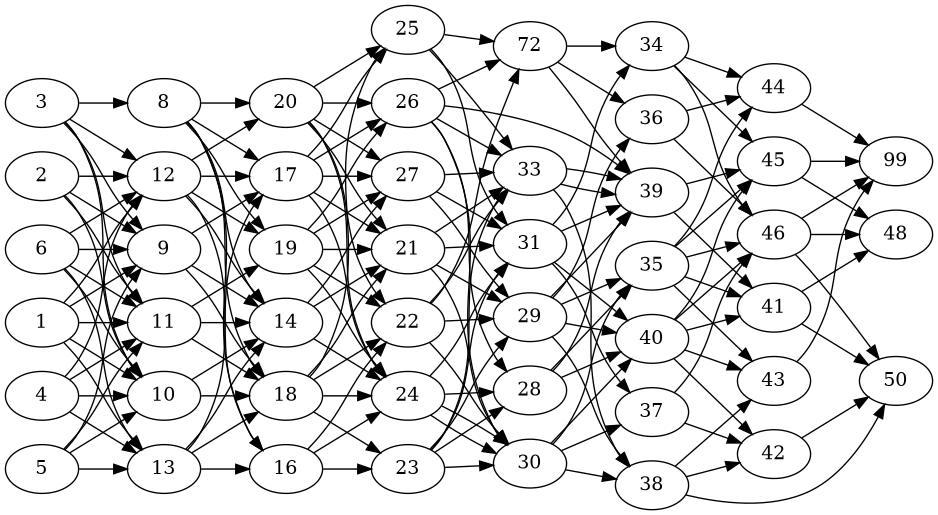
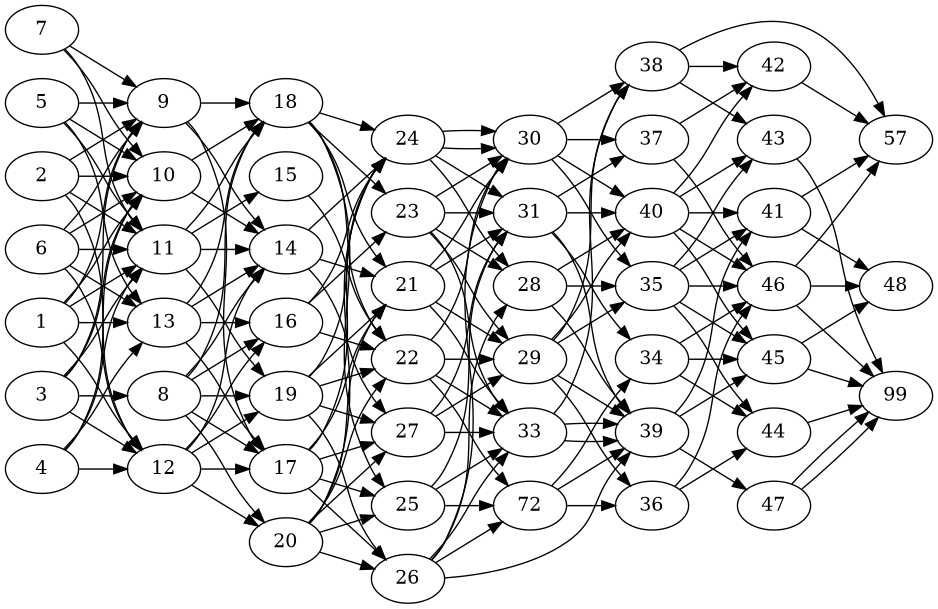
node "7": added
node "15": added
node "50": label "50" -> "57"
node "47": added
